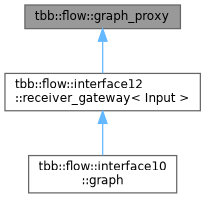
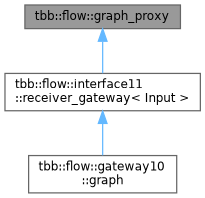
node "tbb::flow::interface12 ::receiver_gateway< Input >": label "tbb::flow::interface12 ::receiver_gateway< Input >" -> "tbb::flow::interface11 ::receiver_gateway< Input >"
node "tbb::flow::interface10 ::graph": label "tbb::flow::interface10 ::graph" -> "tbb::flow::gateway10 ::graph"
